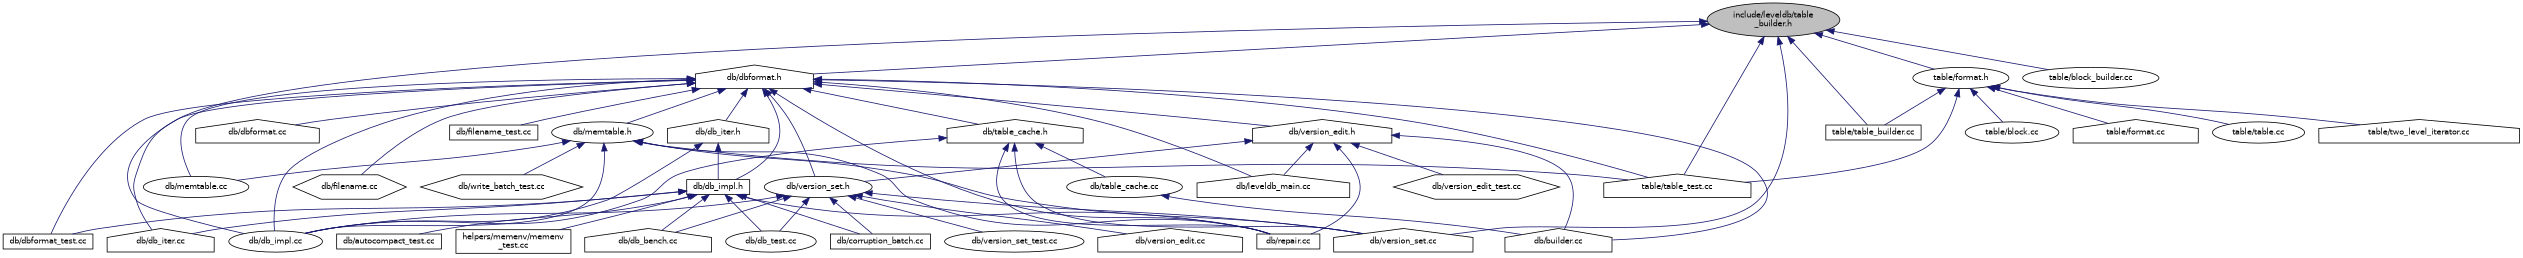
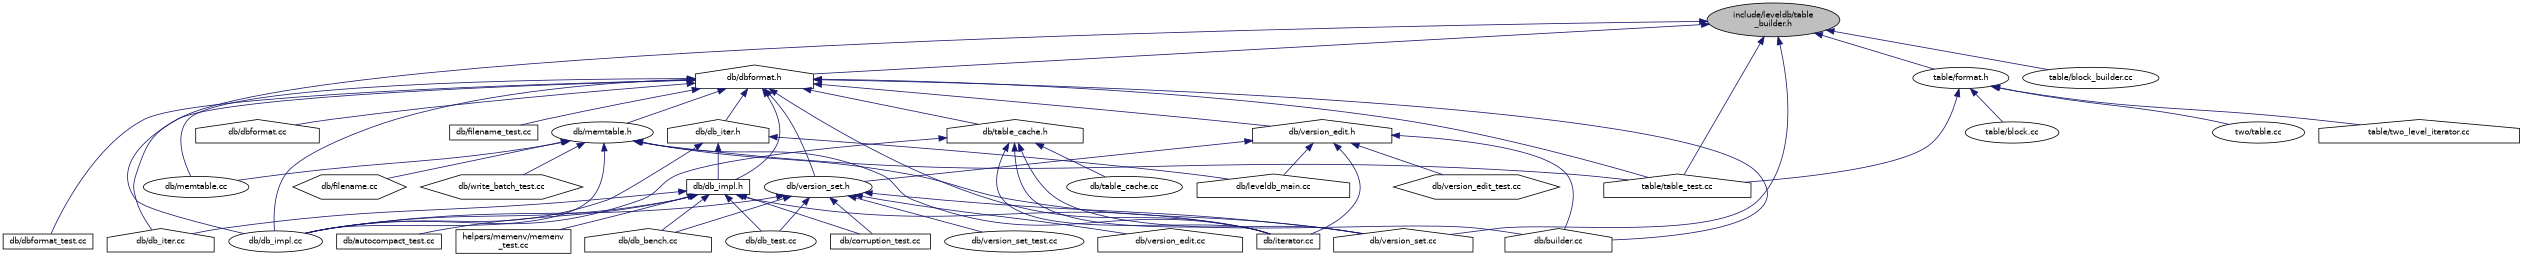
edge "db/filename.cc" -> "db/dbformat.h": now "db/filename.cc" -> "db/memtable.h"
edge "db/leveldb_main.cc" -> "db/dbformat.h": now "db/leveldb_main.cc" -> "db/db_iter.h"
node "table/table_builder.cc": removed
node "table/format.cc": removed
node "table/table.cc": label "table/table.cc" -> "two/table.cc"
edge "db/dbformat_test.cc" -> "db/db_impl.h": now "db/db_impl.cc" -> "db/db_impl.h"
edge "db/builder.cc" -> "db/table_cache.cc": now "db/builder.cc" -> "db/table_cache.h"
node "db/corruption_batch.cc": label "db/corruption_batch.cc" -> "db/corruption_test.cc"
node "db/repair.cc": label "db/repair.cc" -> "db/iterator.cc"
